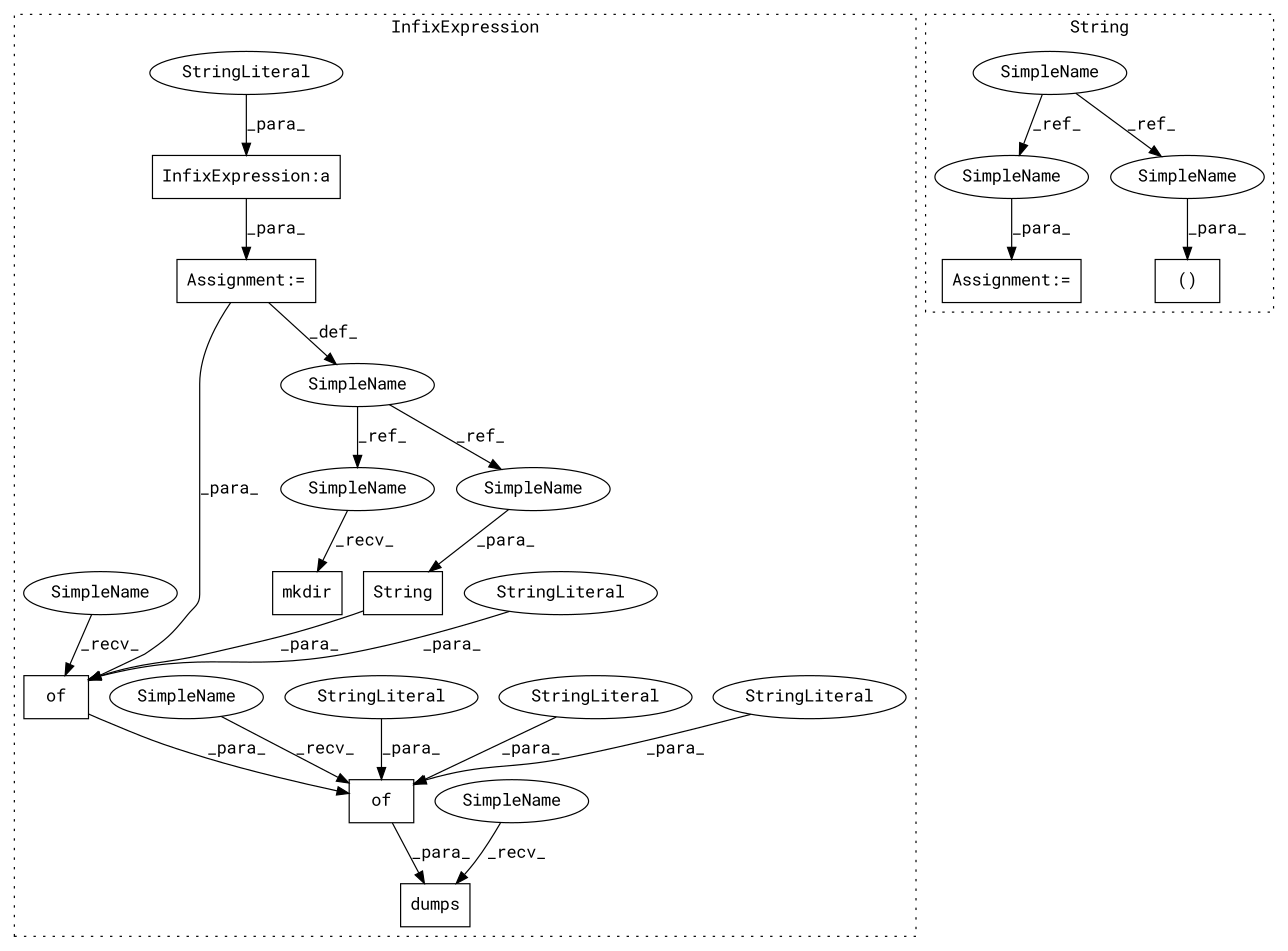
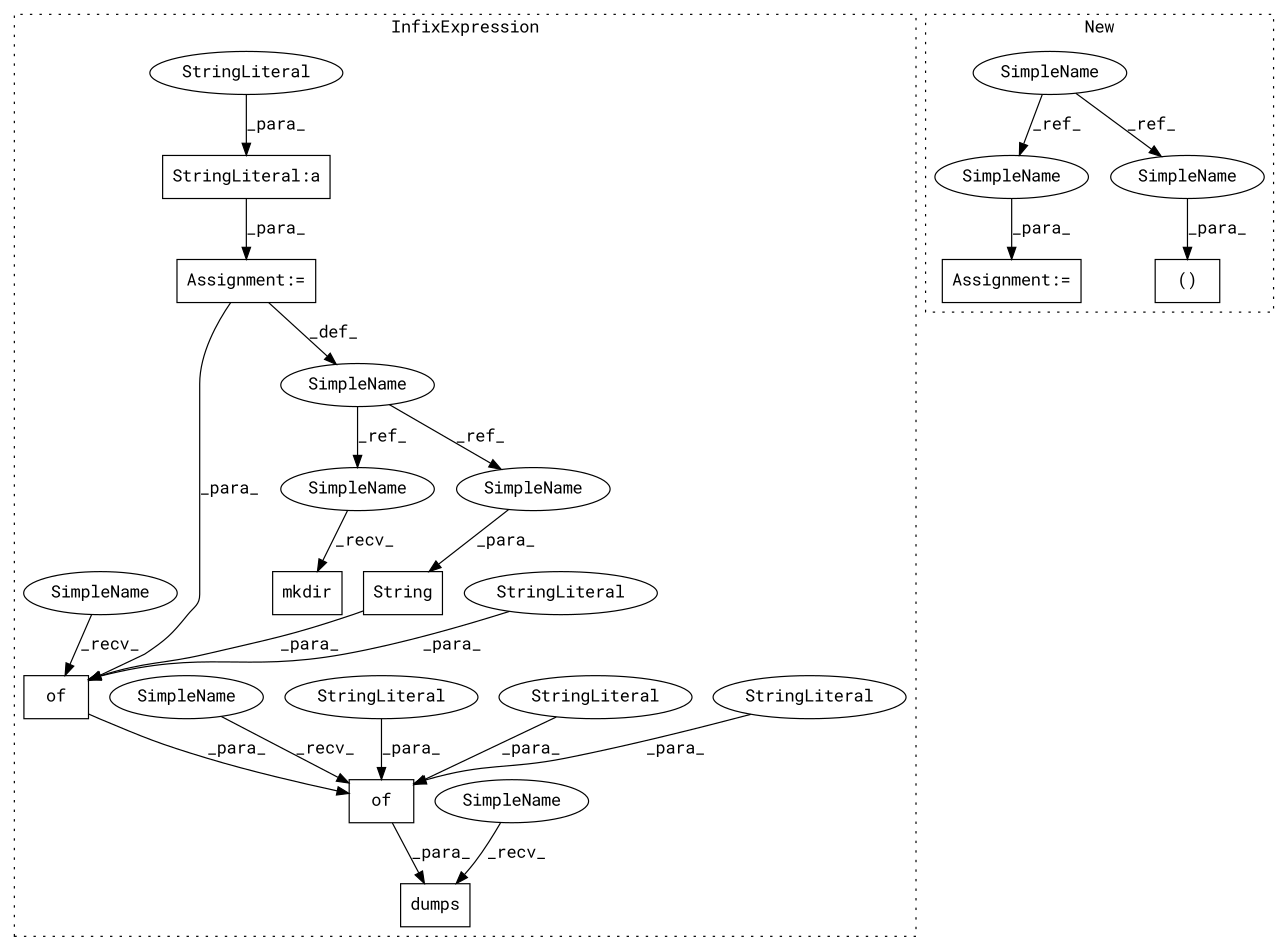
cluster "String": label "String" -> "New"
node "InfixExpression:a": label "InfixExpression:a" -> "StringLiteral:a"
